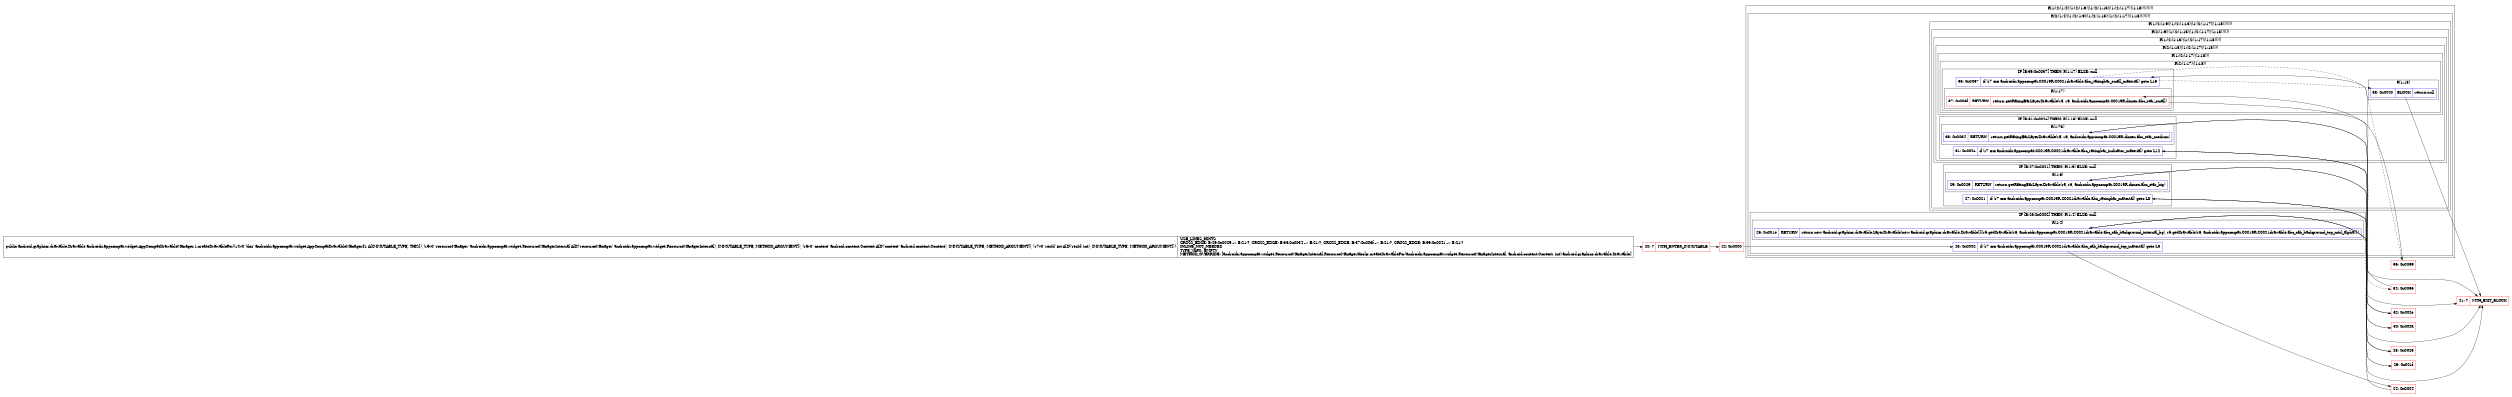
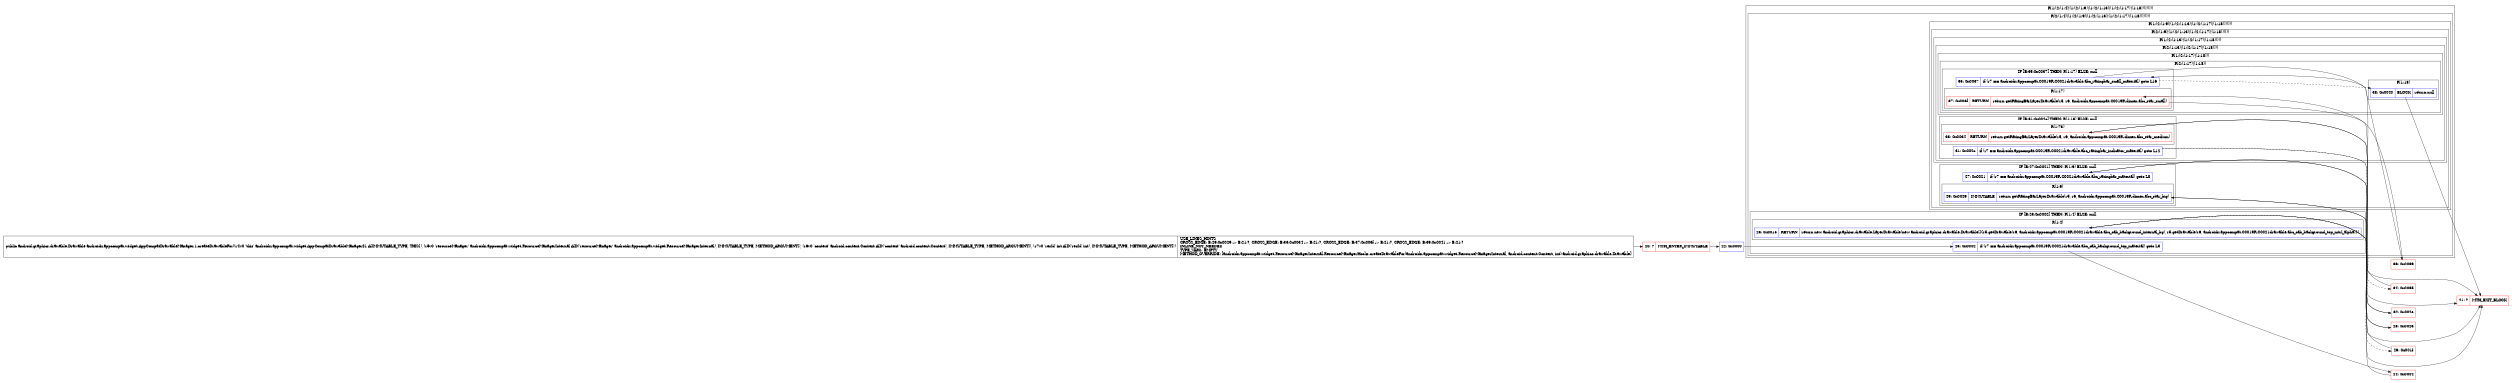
edge "35: 0x0037" -> "36: 0x0039": style dashed -> solid
node "33: 0x0034": color blue -> red
node "29: 0x0029": text "RETURN" -> "IMMUTABLE"
node "22: 0x0000": color red -> blue
node "30: 0x002a": removed
